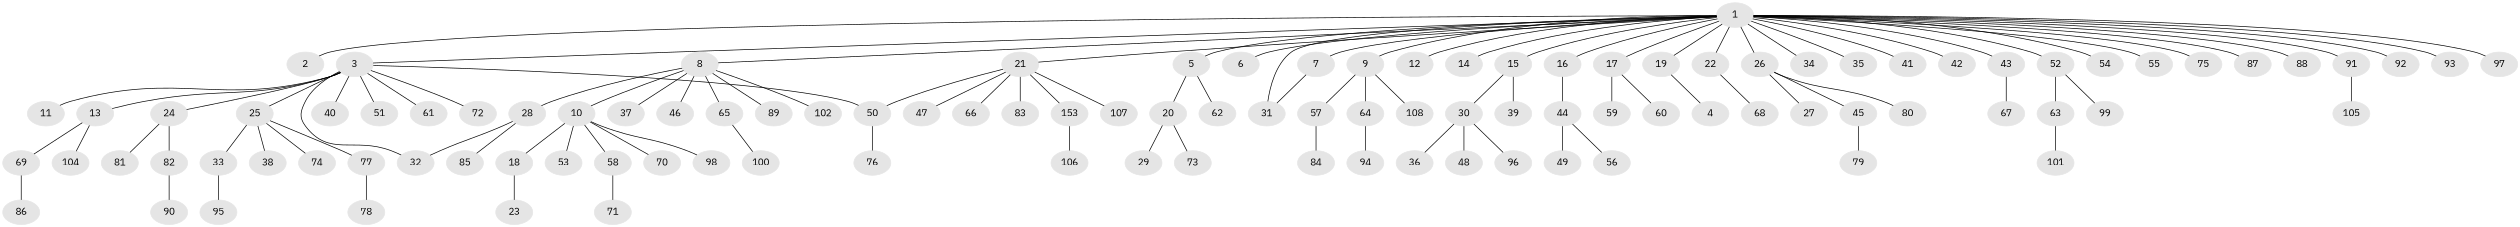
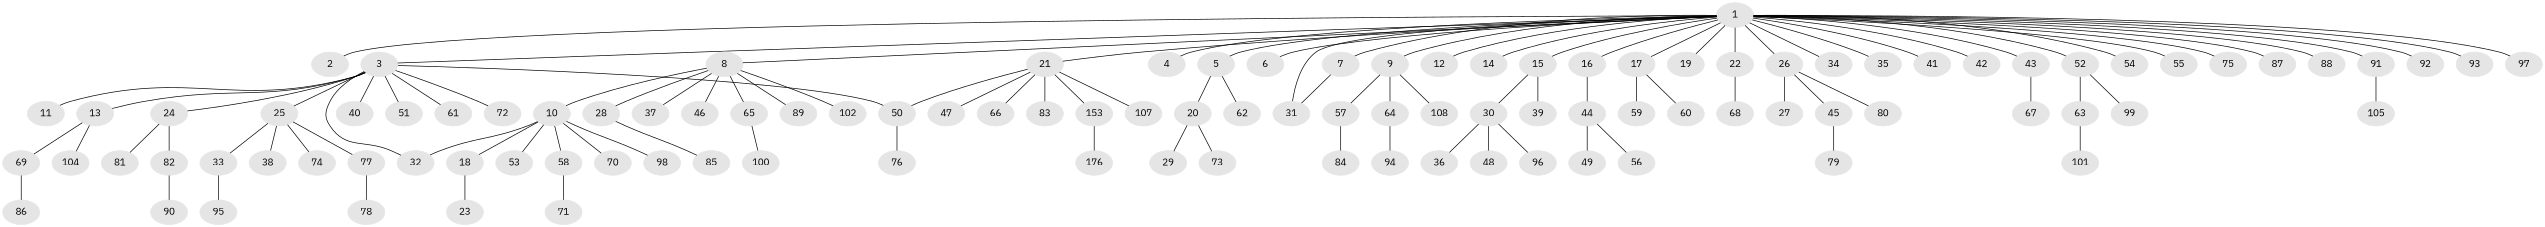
edge "19" -- "4": now "1" -- "4"
edge "28" -- "32": now "10" -- "32"
node "106": label "106" -> "176"
